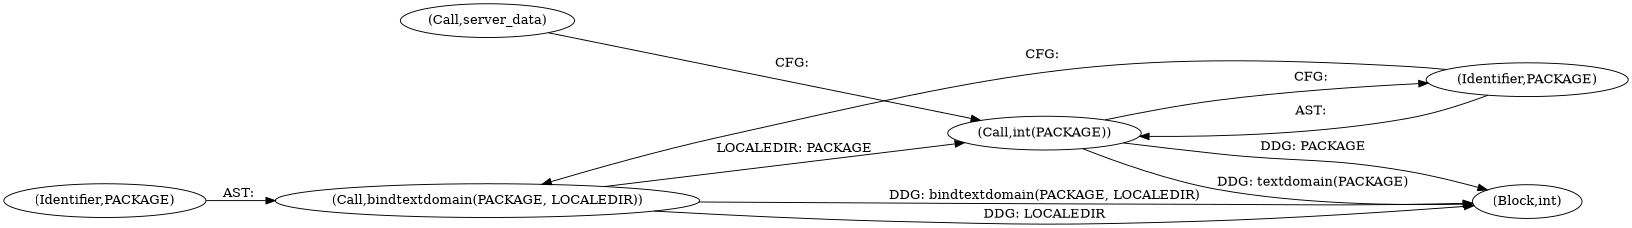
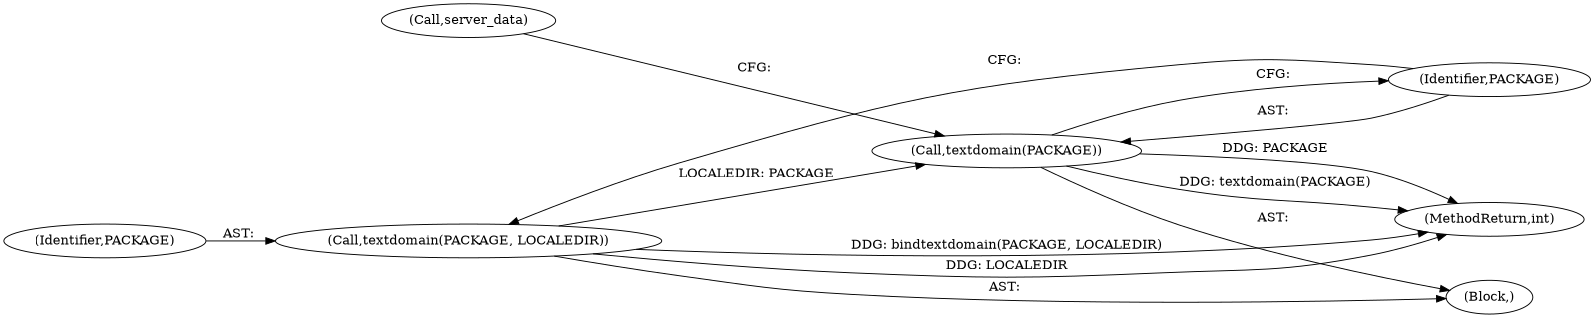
node "(Call,int(PACKAGE))": label "(Call,int(PACKAGE))" -> "(Call,textdomain(PACKAGE))"
node "(Call,bindtextdomain(PACKAGE, LOCALEDIR))": label "(Call,bindtextdomain(PACKAGE, LOCALEDIR))" -> "(Call,textdomain(PACKAGE, LOCALEDIR))"
node "(Block,int)": label "(Block,int)" -> "(MethodReturn,int)"
node "(Block,)": added
